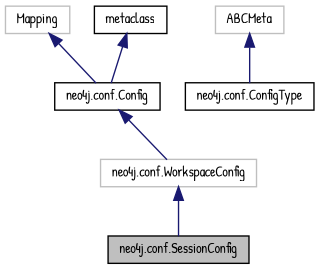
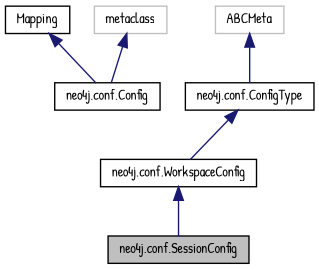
node "Mapping": color grey75 -> black
node "metaclass": color black -> grey75
edge "neo4j.conf.WorkspaceConfig" -> "neo4j.conf.Config": now "neo4j.conf.WorkspaceConfig" -> "neo4j.conf.ConfigType"
node "neo4j.conf.WorkspaceConfig": color grey75 -> black
